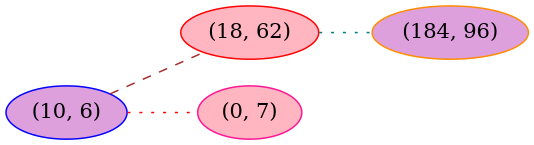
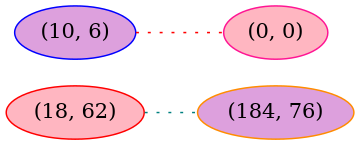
node "(184, 96)": label "(184, 96)" -> "(184, 76)"
edge "(18, 62)" -- "(10, 6)": removed
node "(0, 7)": label "(0, 7)" -> "(0, 0)"
